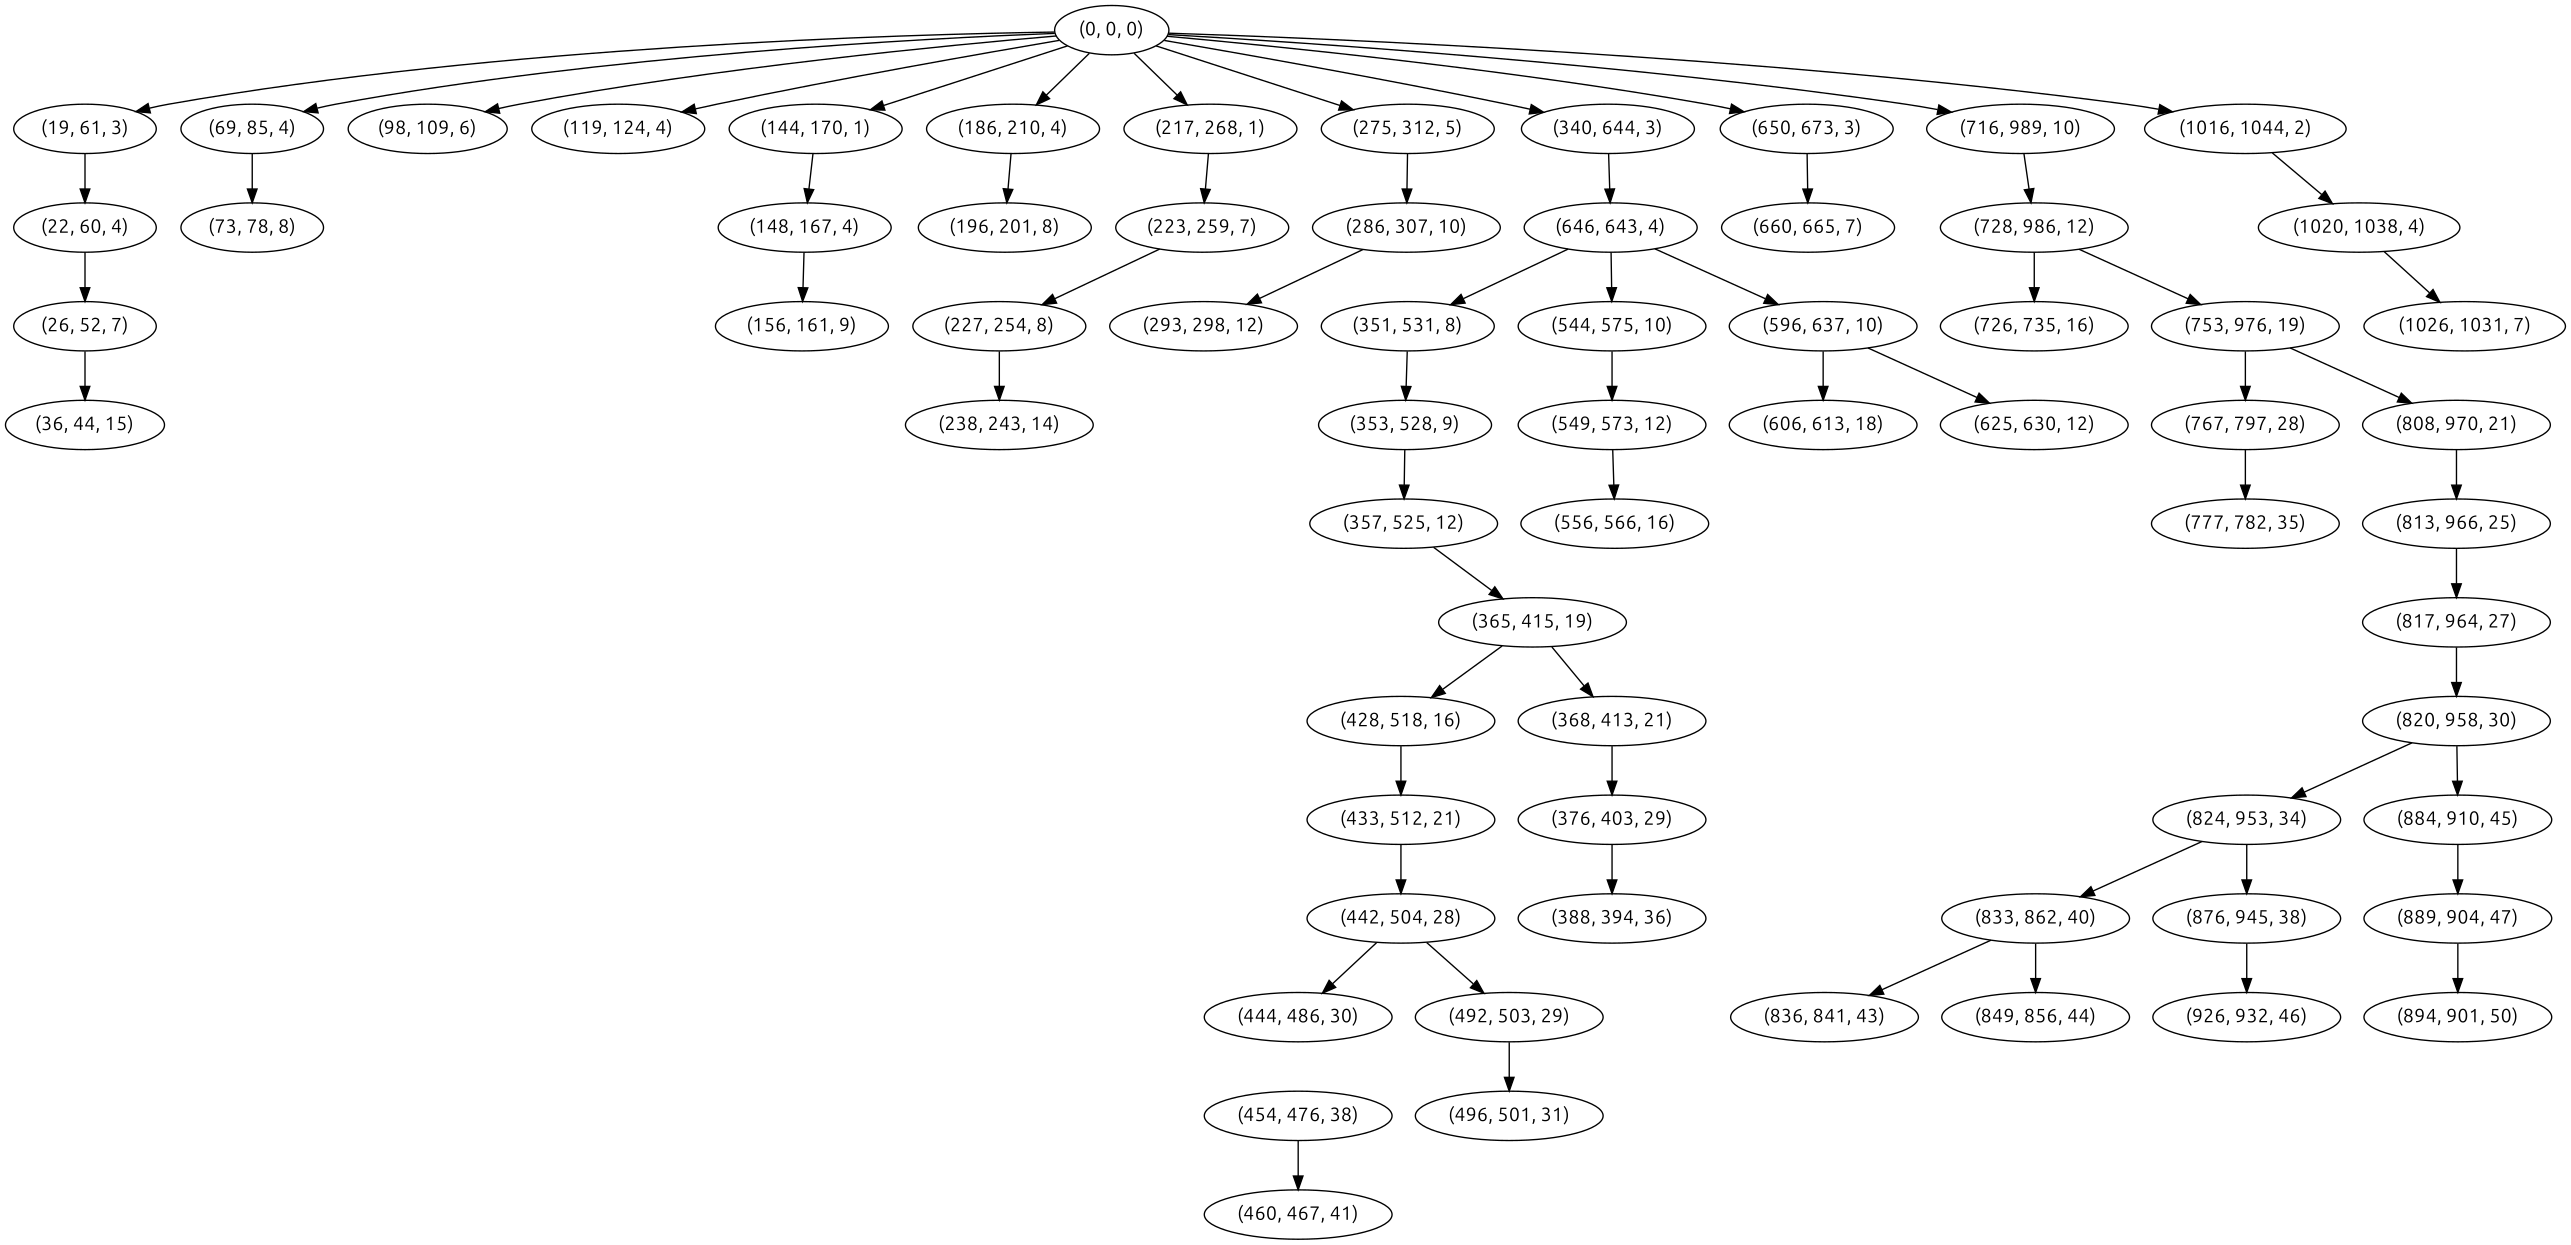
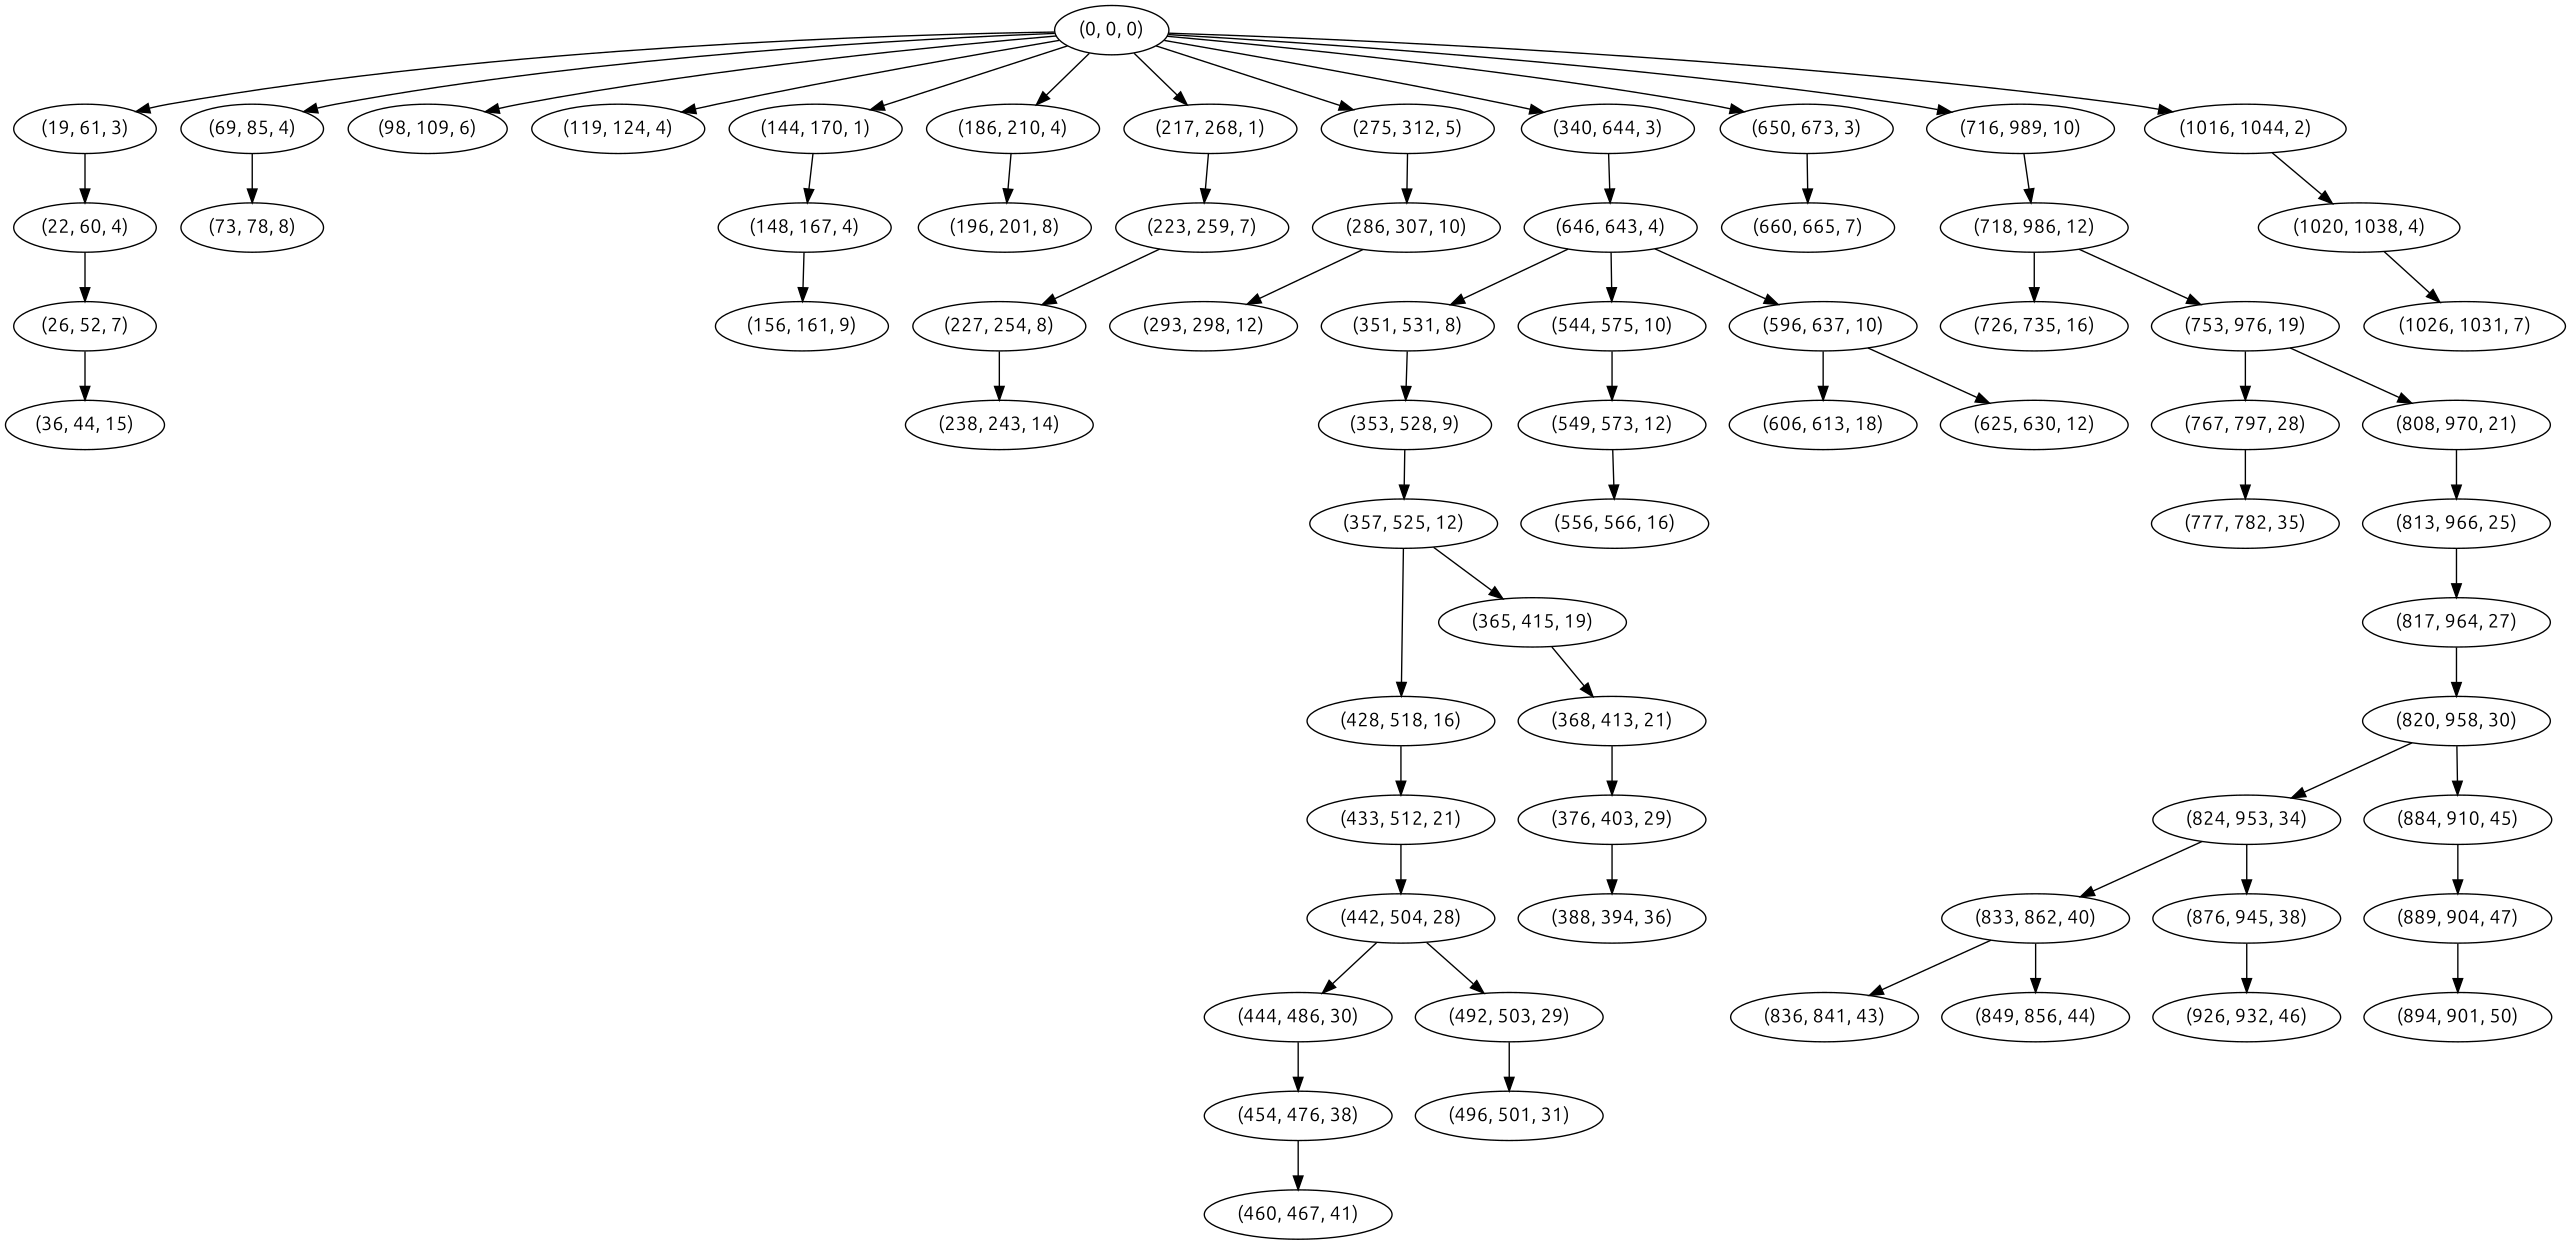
node "(728, 986, 12)": label "(728, 986, 12)" -> "(718, 986, 12)"
edge "(365, 415, 19)" -> "(428, 518, 16)": now "(357, 525, 12)" -> "(428, 518, 16)"
edge "(444, 486, 30)" -> "(454, 476, 38)": added
